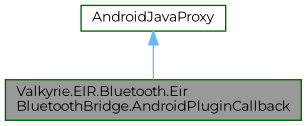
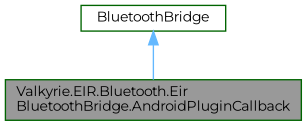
node "AndroidJavaProxy": label "AndroidJavaProxy" -> "BluetoothBridge"
